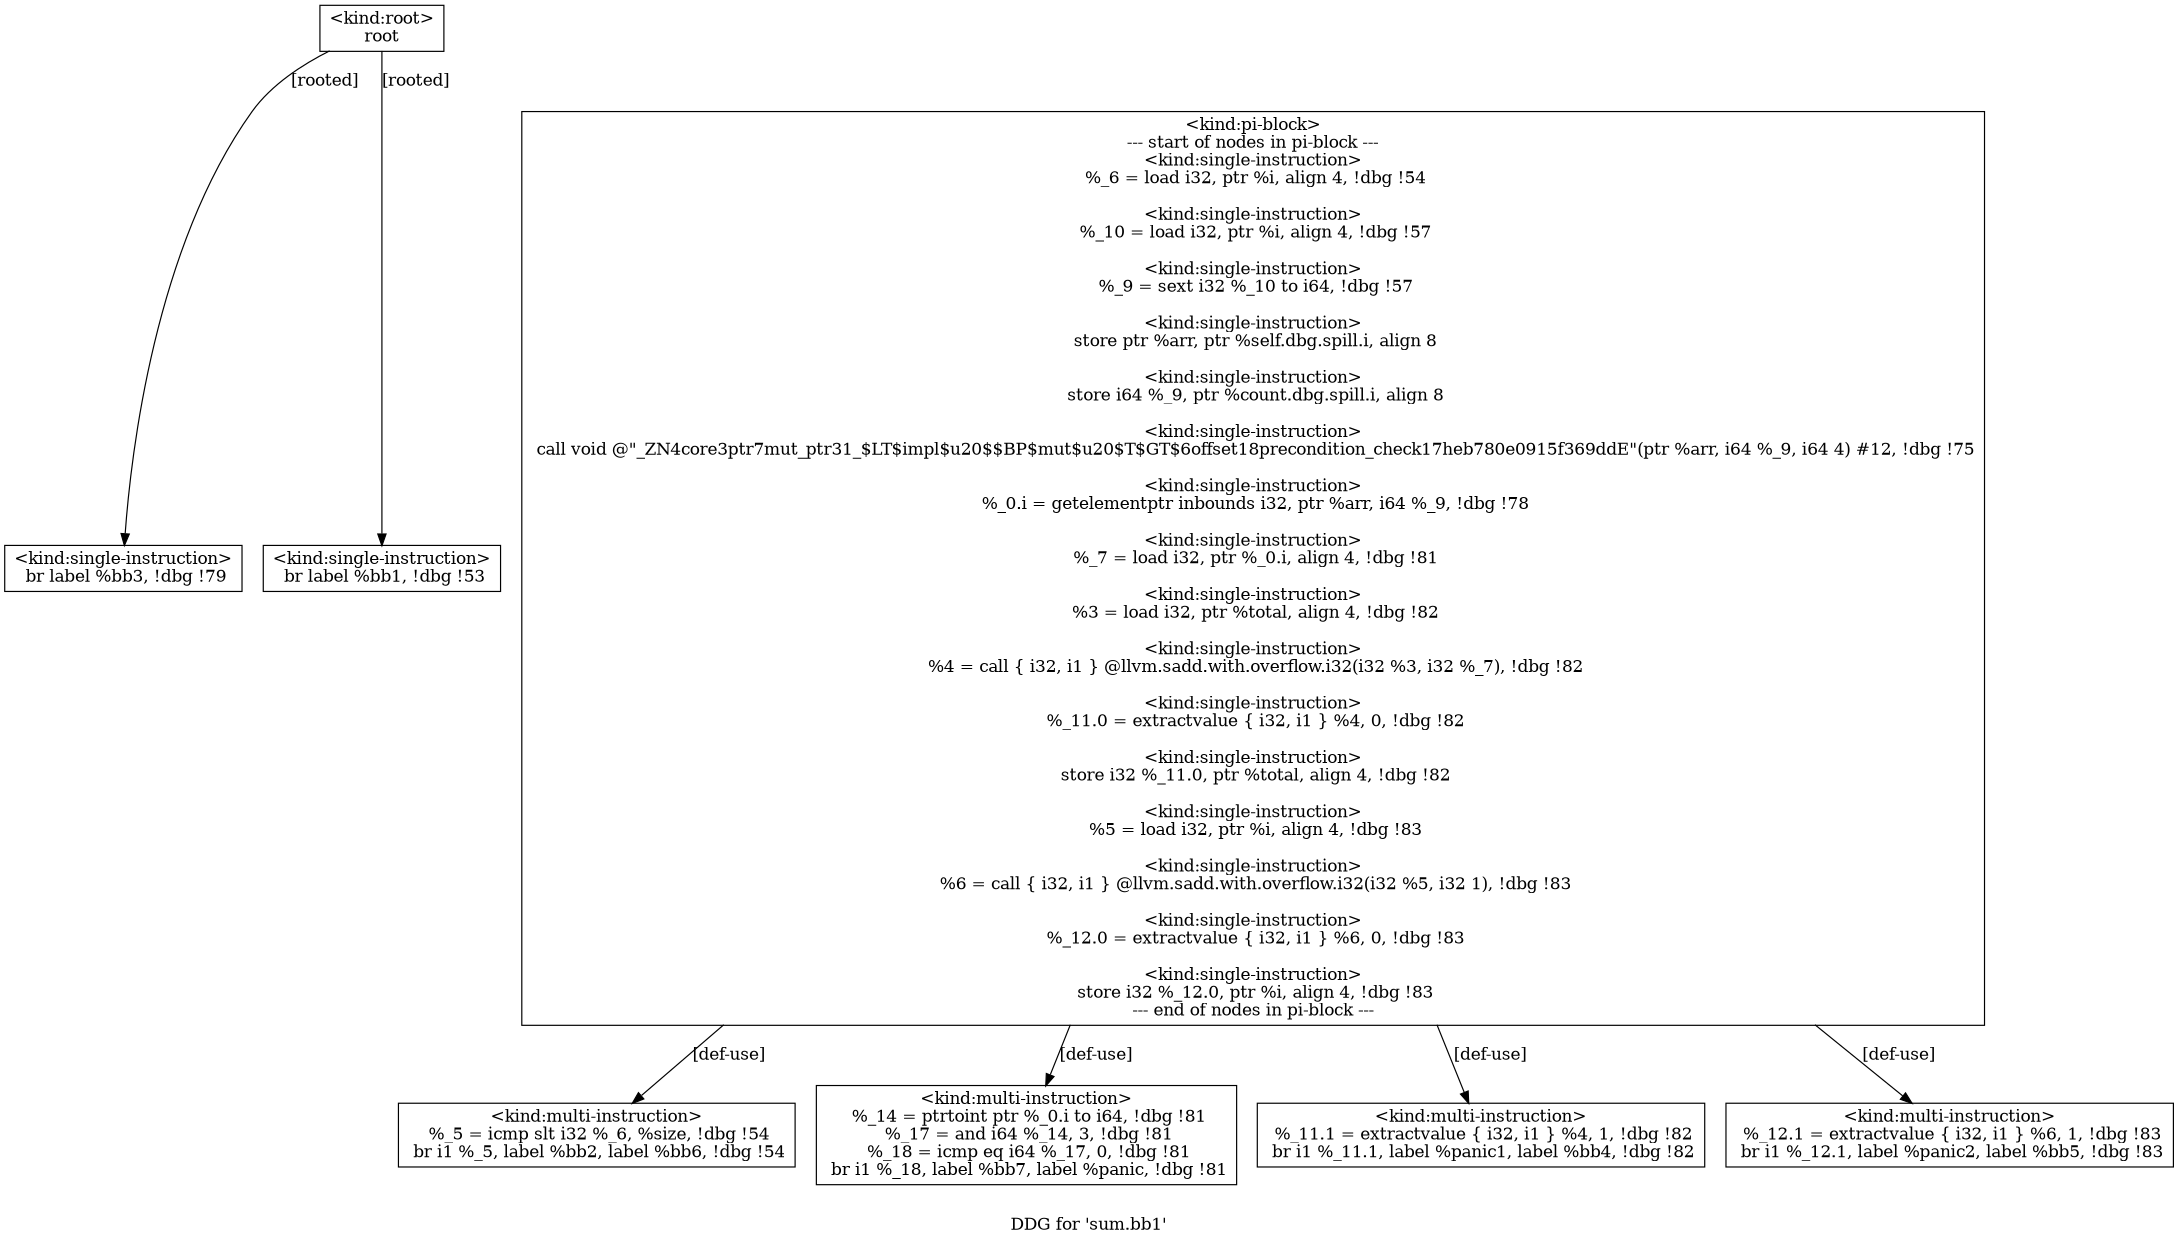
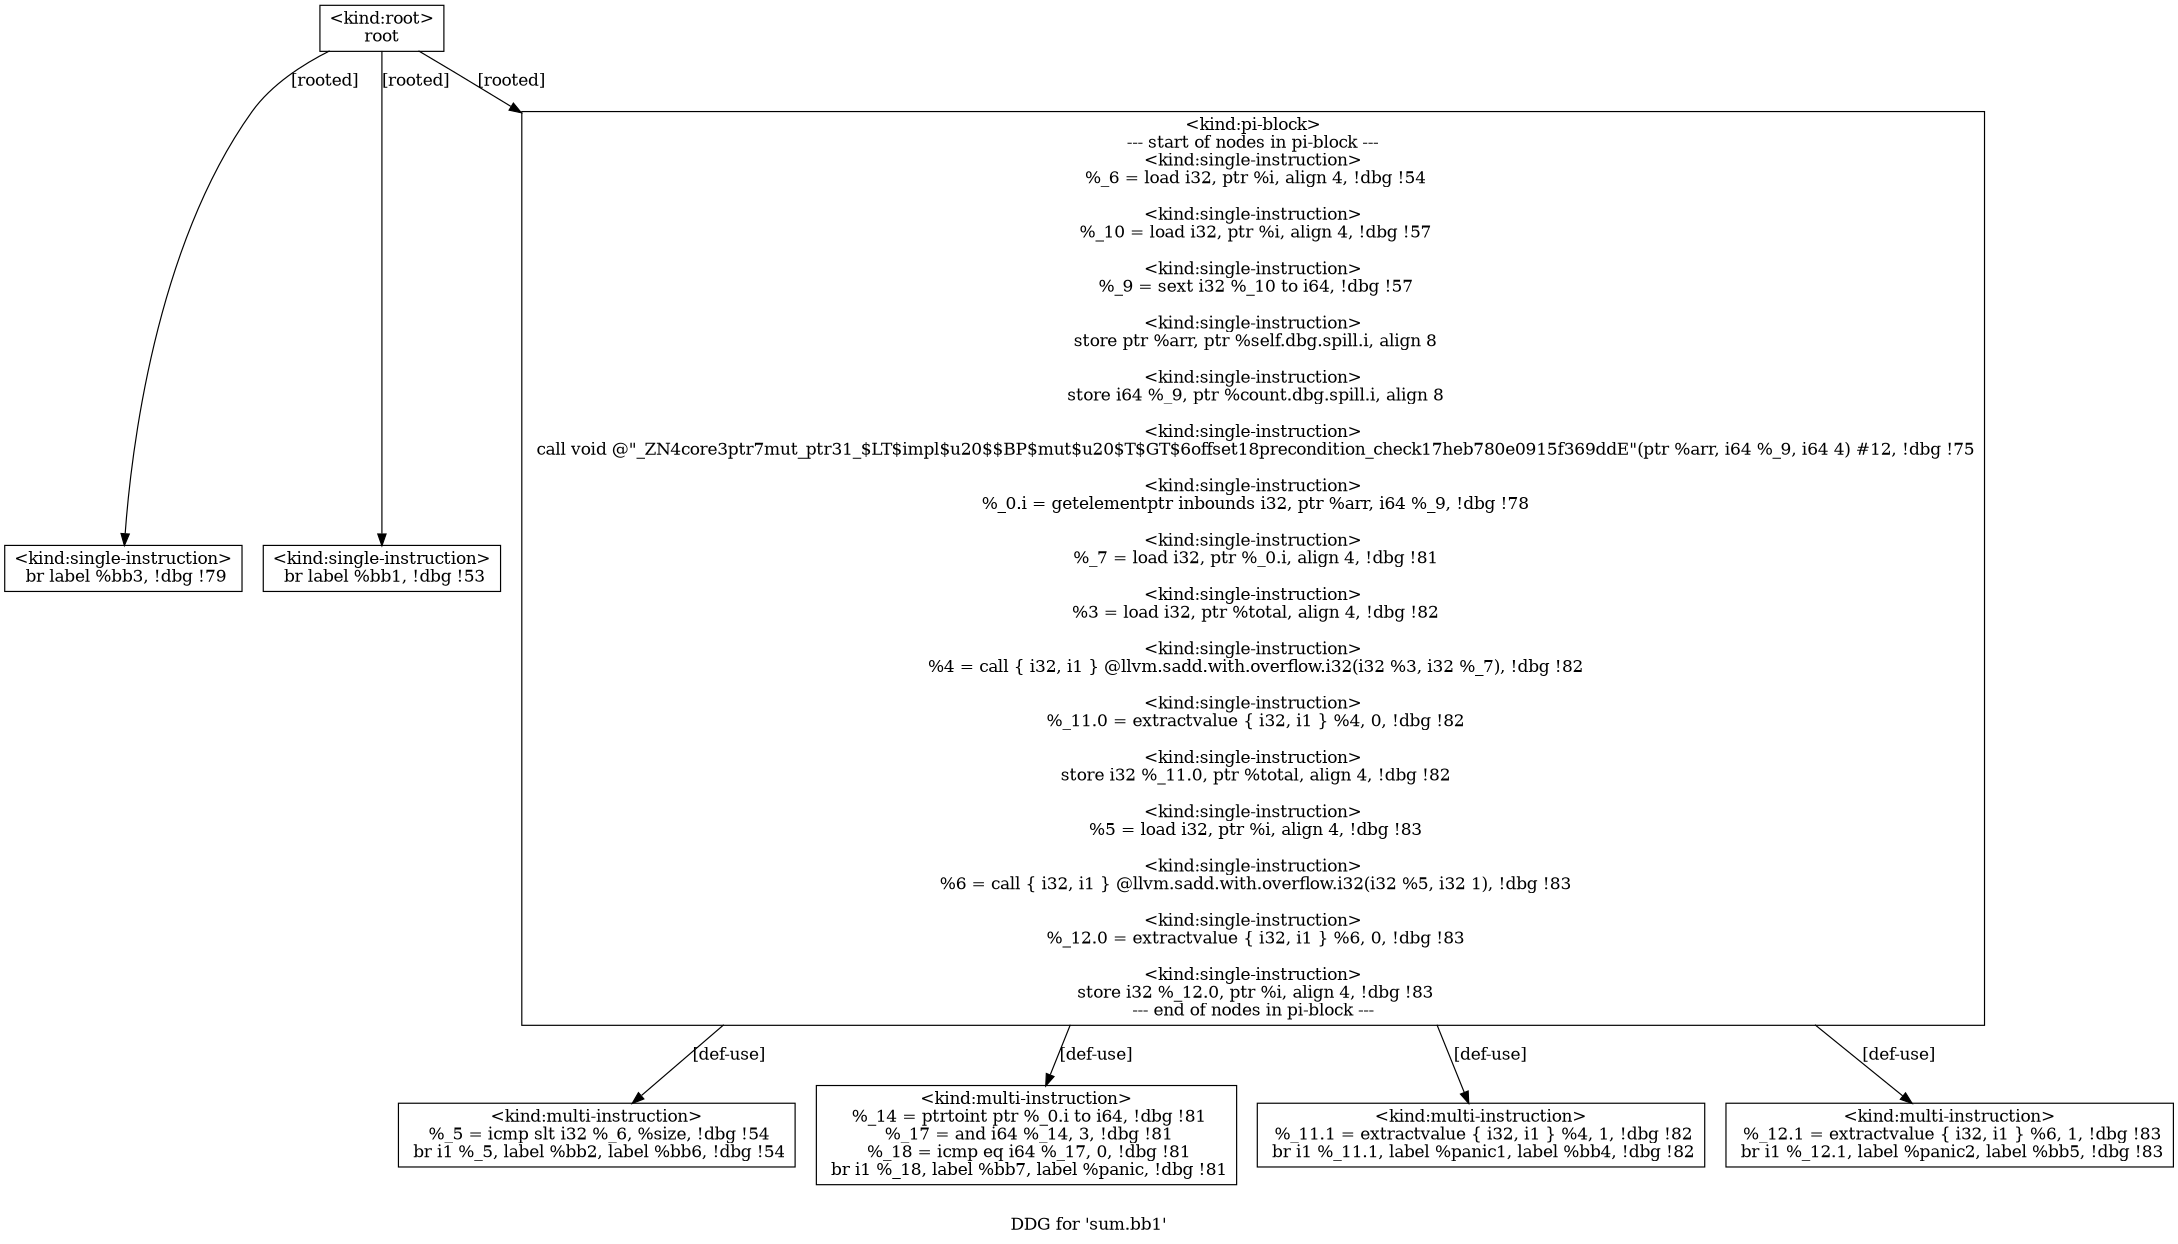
edge "<kind:root>" -> "<kind:pi-block>": added, label "[rooted]"
